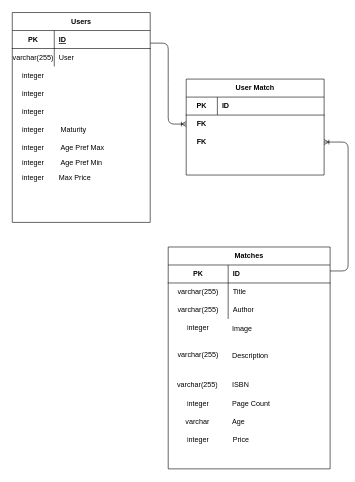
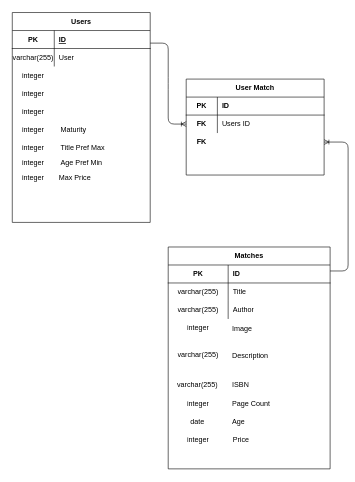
node "Users ID": added
node "Age Pref Max": label "Age Pref Max" -> "Title Pref Max"
node "varchar": label "varchar" -> "date"
